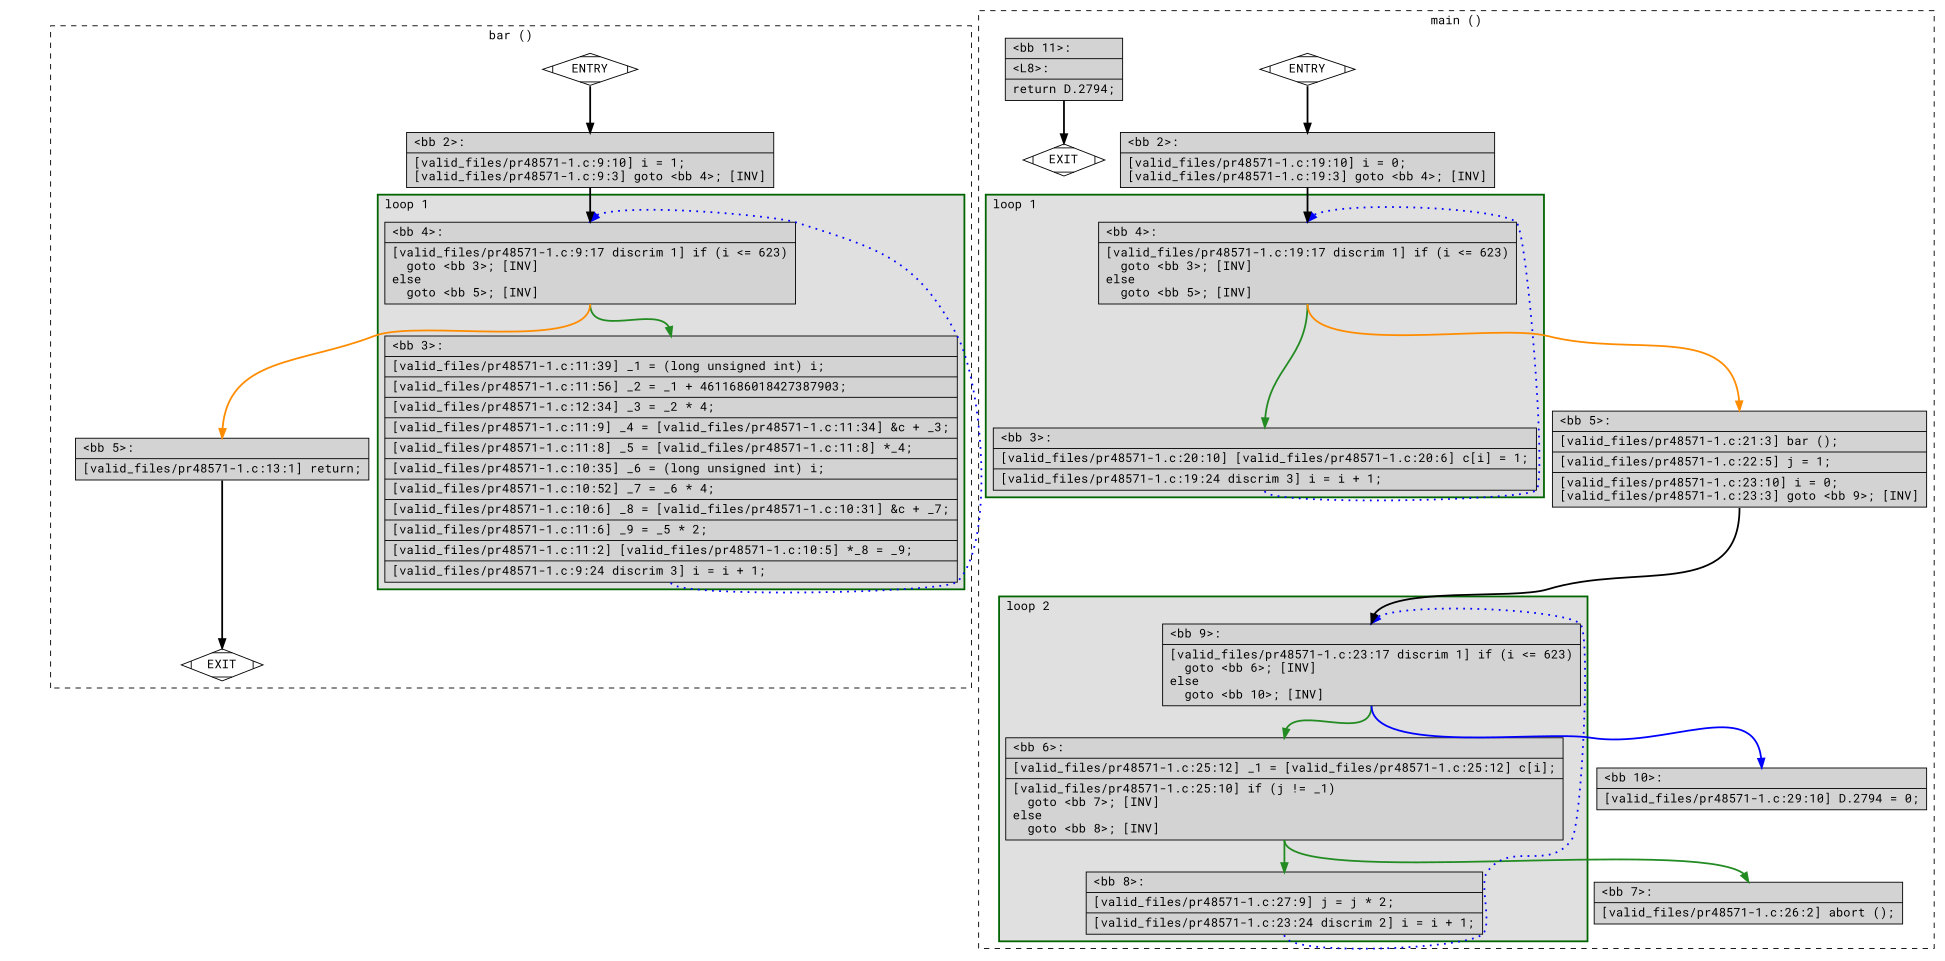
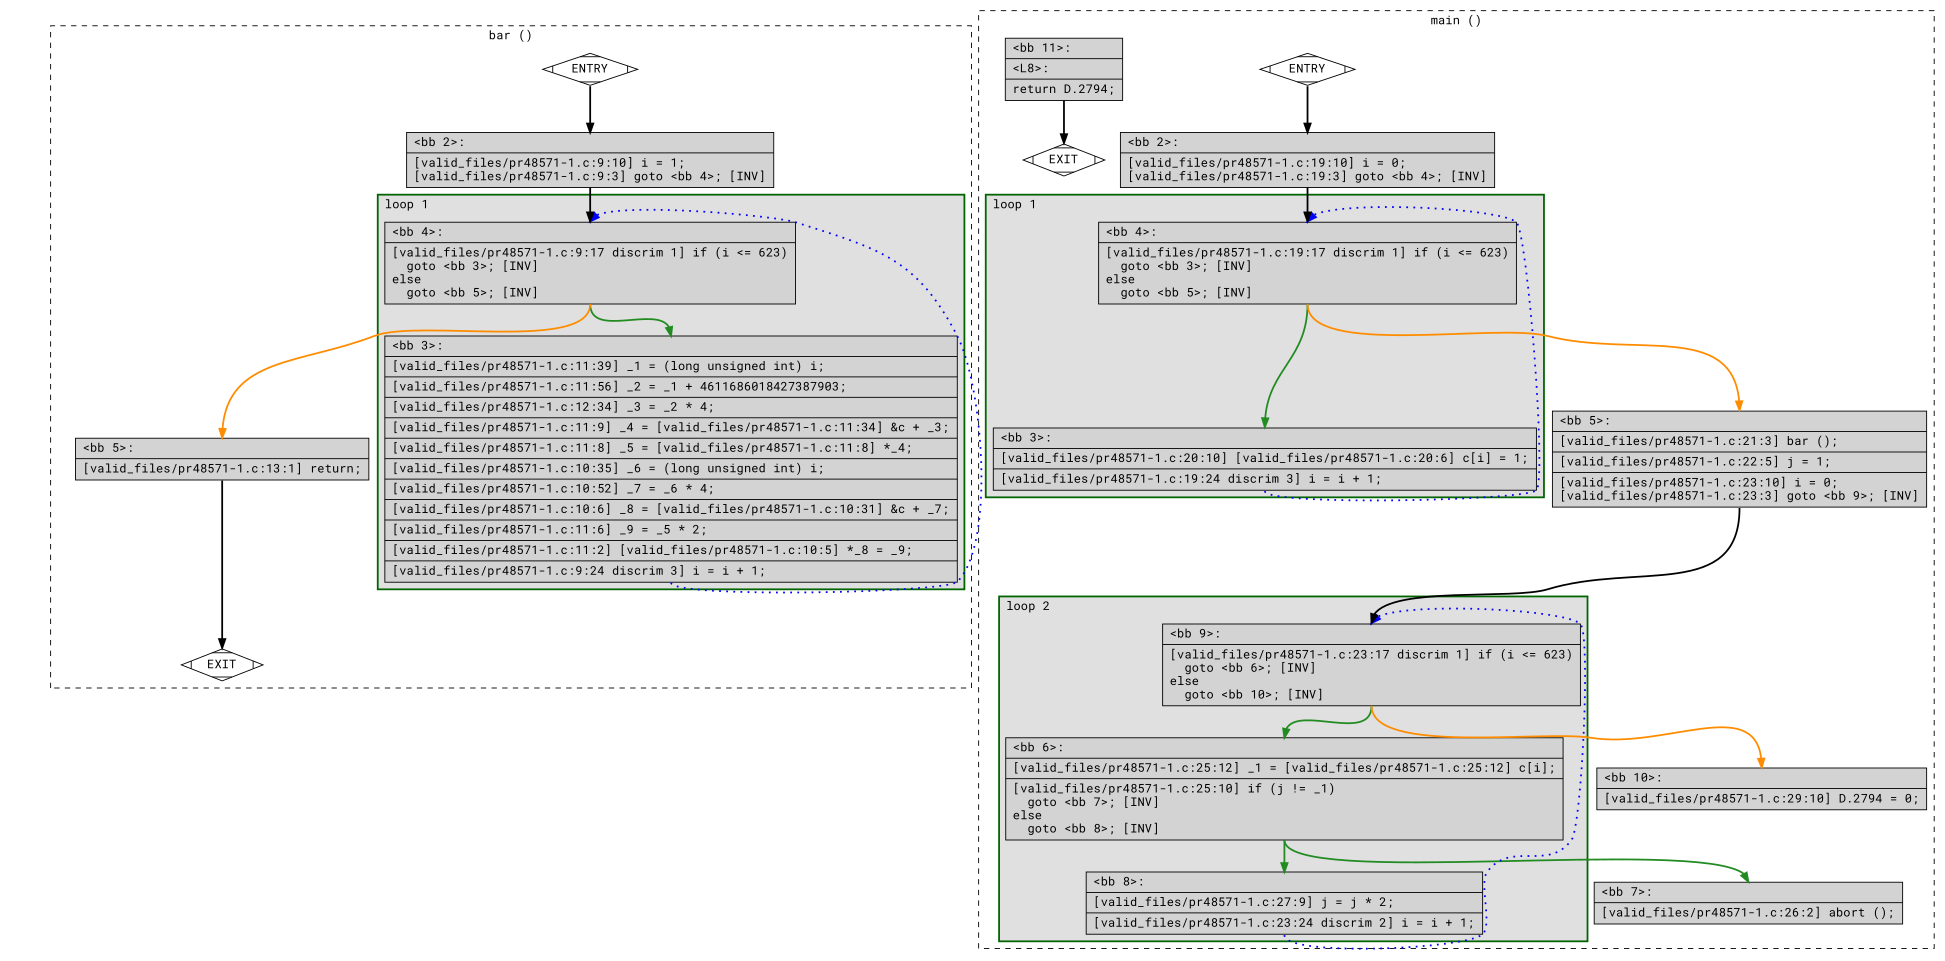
edge "<bb 9>:" -> "<bb 10>:": color blue -> darkorange
